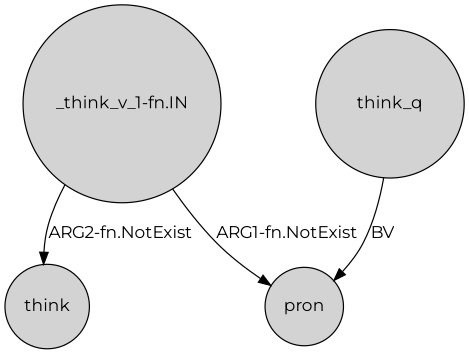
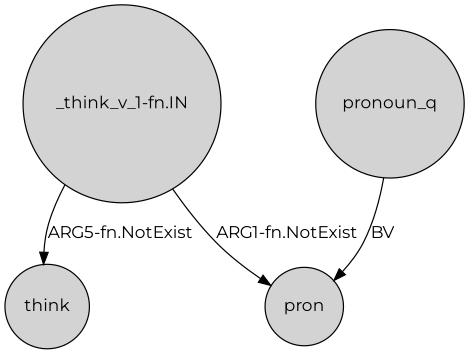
node "think_q": label "think_q" -> "pronoun_q"
edge "_think_v_1-fn.IN" -> "think": label "ARG2-fn.NotExist" -> "ARG5-fn.NotExist"
